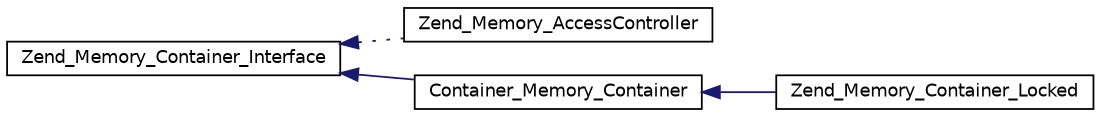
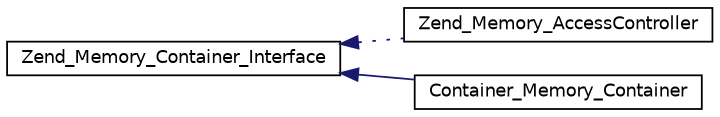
node "Zend_Memory_Container_Locked": removed
